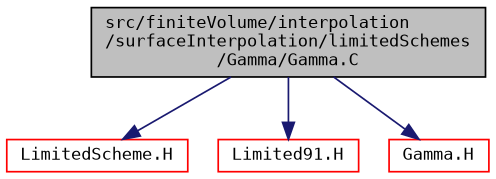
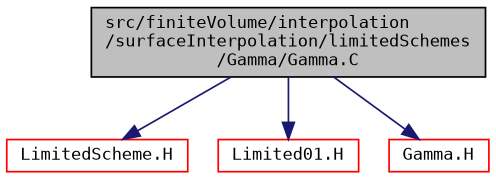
node "Limited91.H": label "Limited91.H" -> "Limited01.H"
